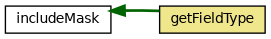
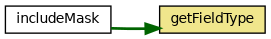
edge "getFieldType" -> "includeMask": reversed
